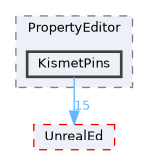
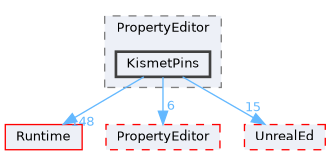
node "Runtime": added
node "PropertyEditor": added
